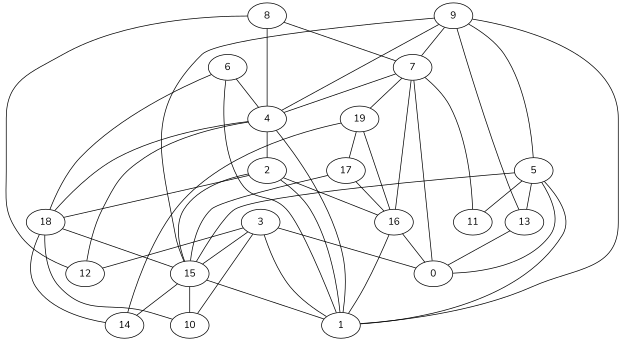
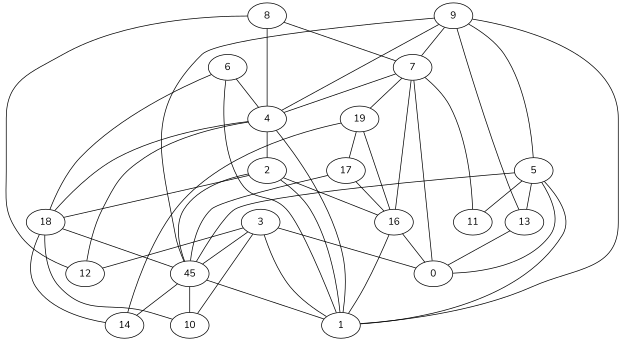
node "15": label "15" -> "45"
